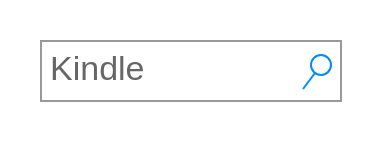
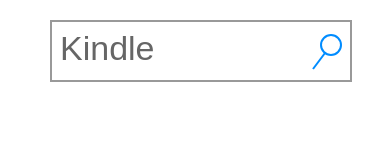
node "Kindle": moved (191, 71) -> (201, 51)
